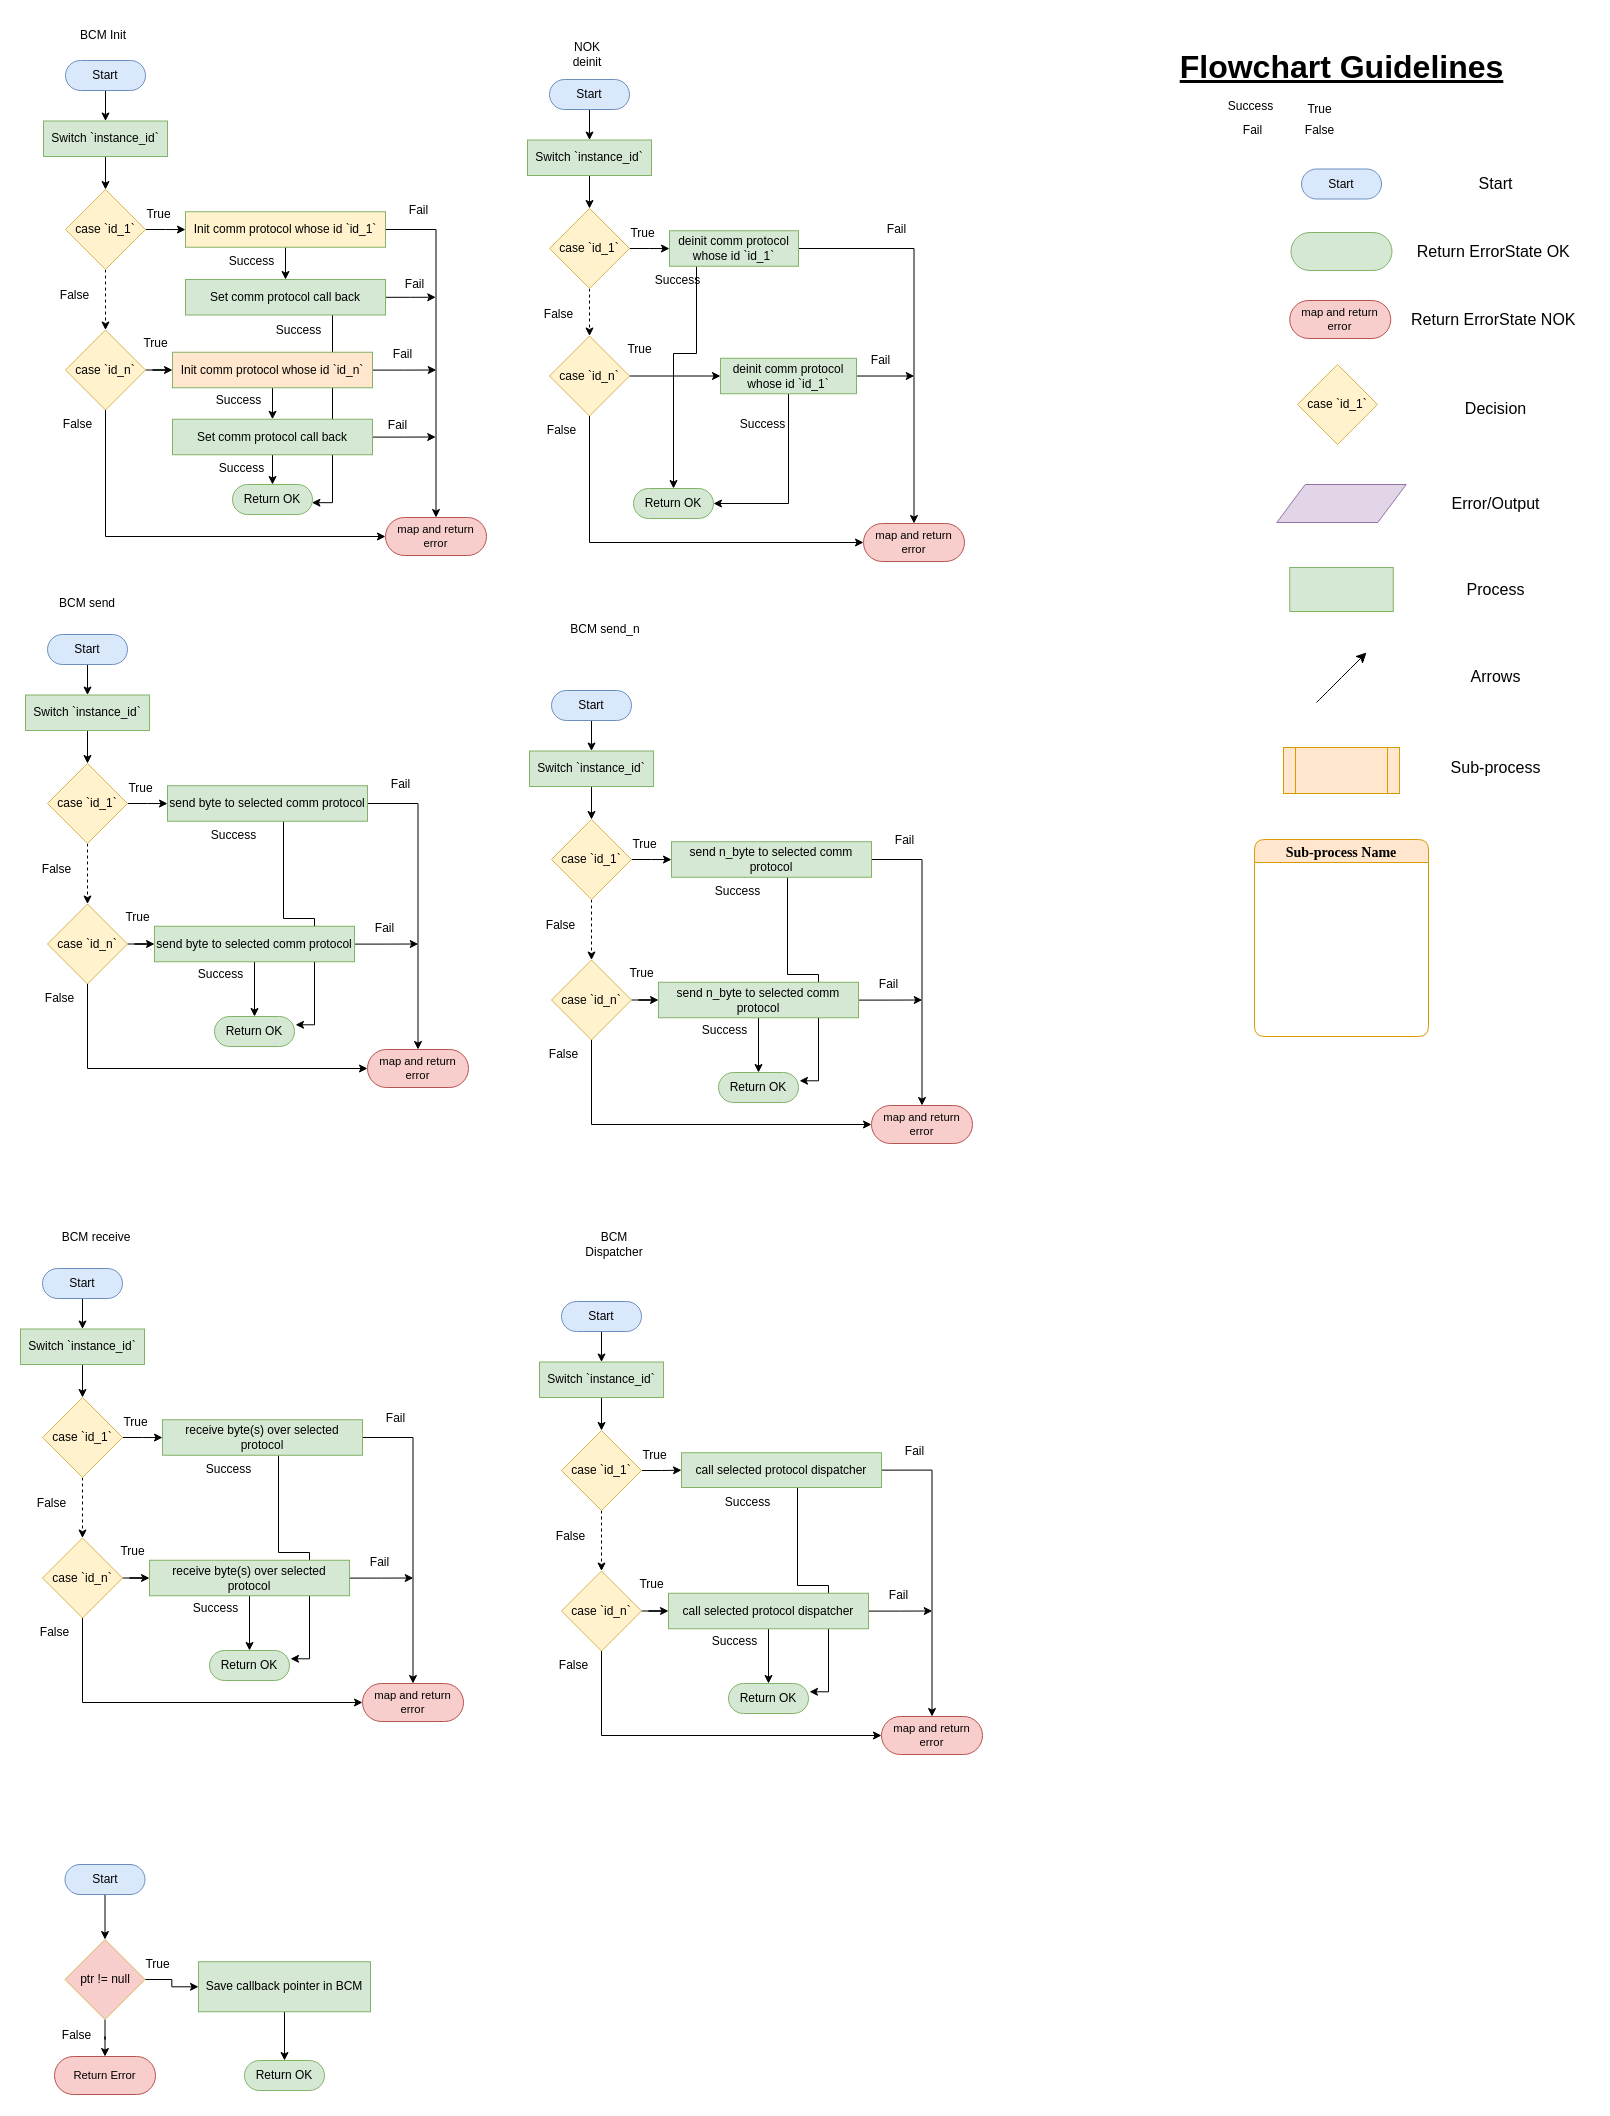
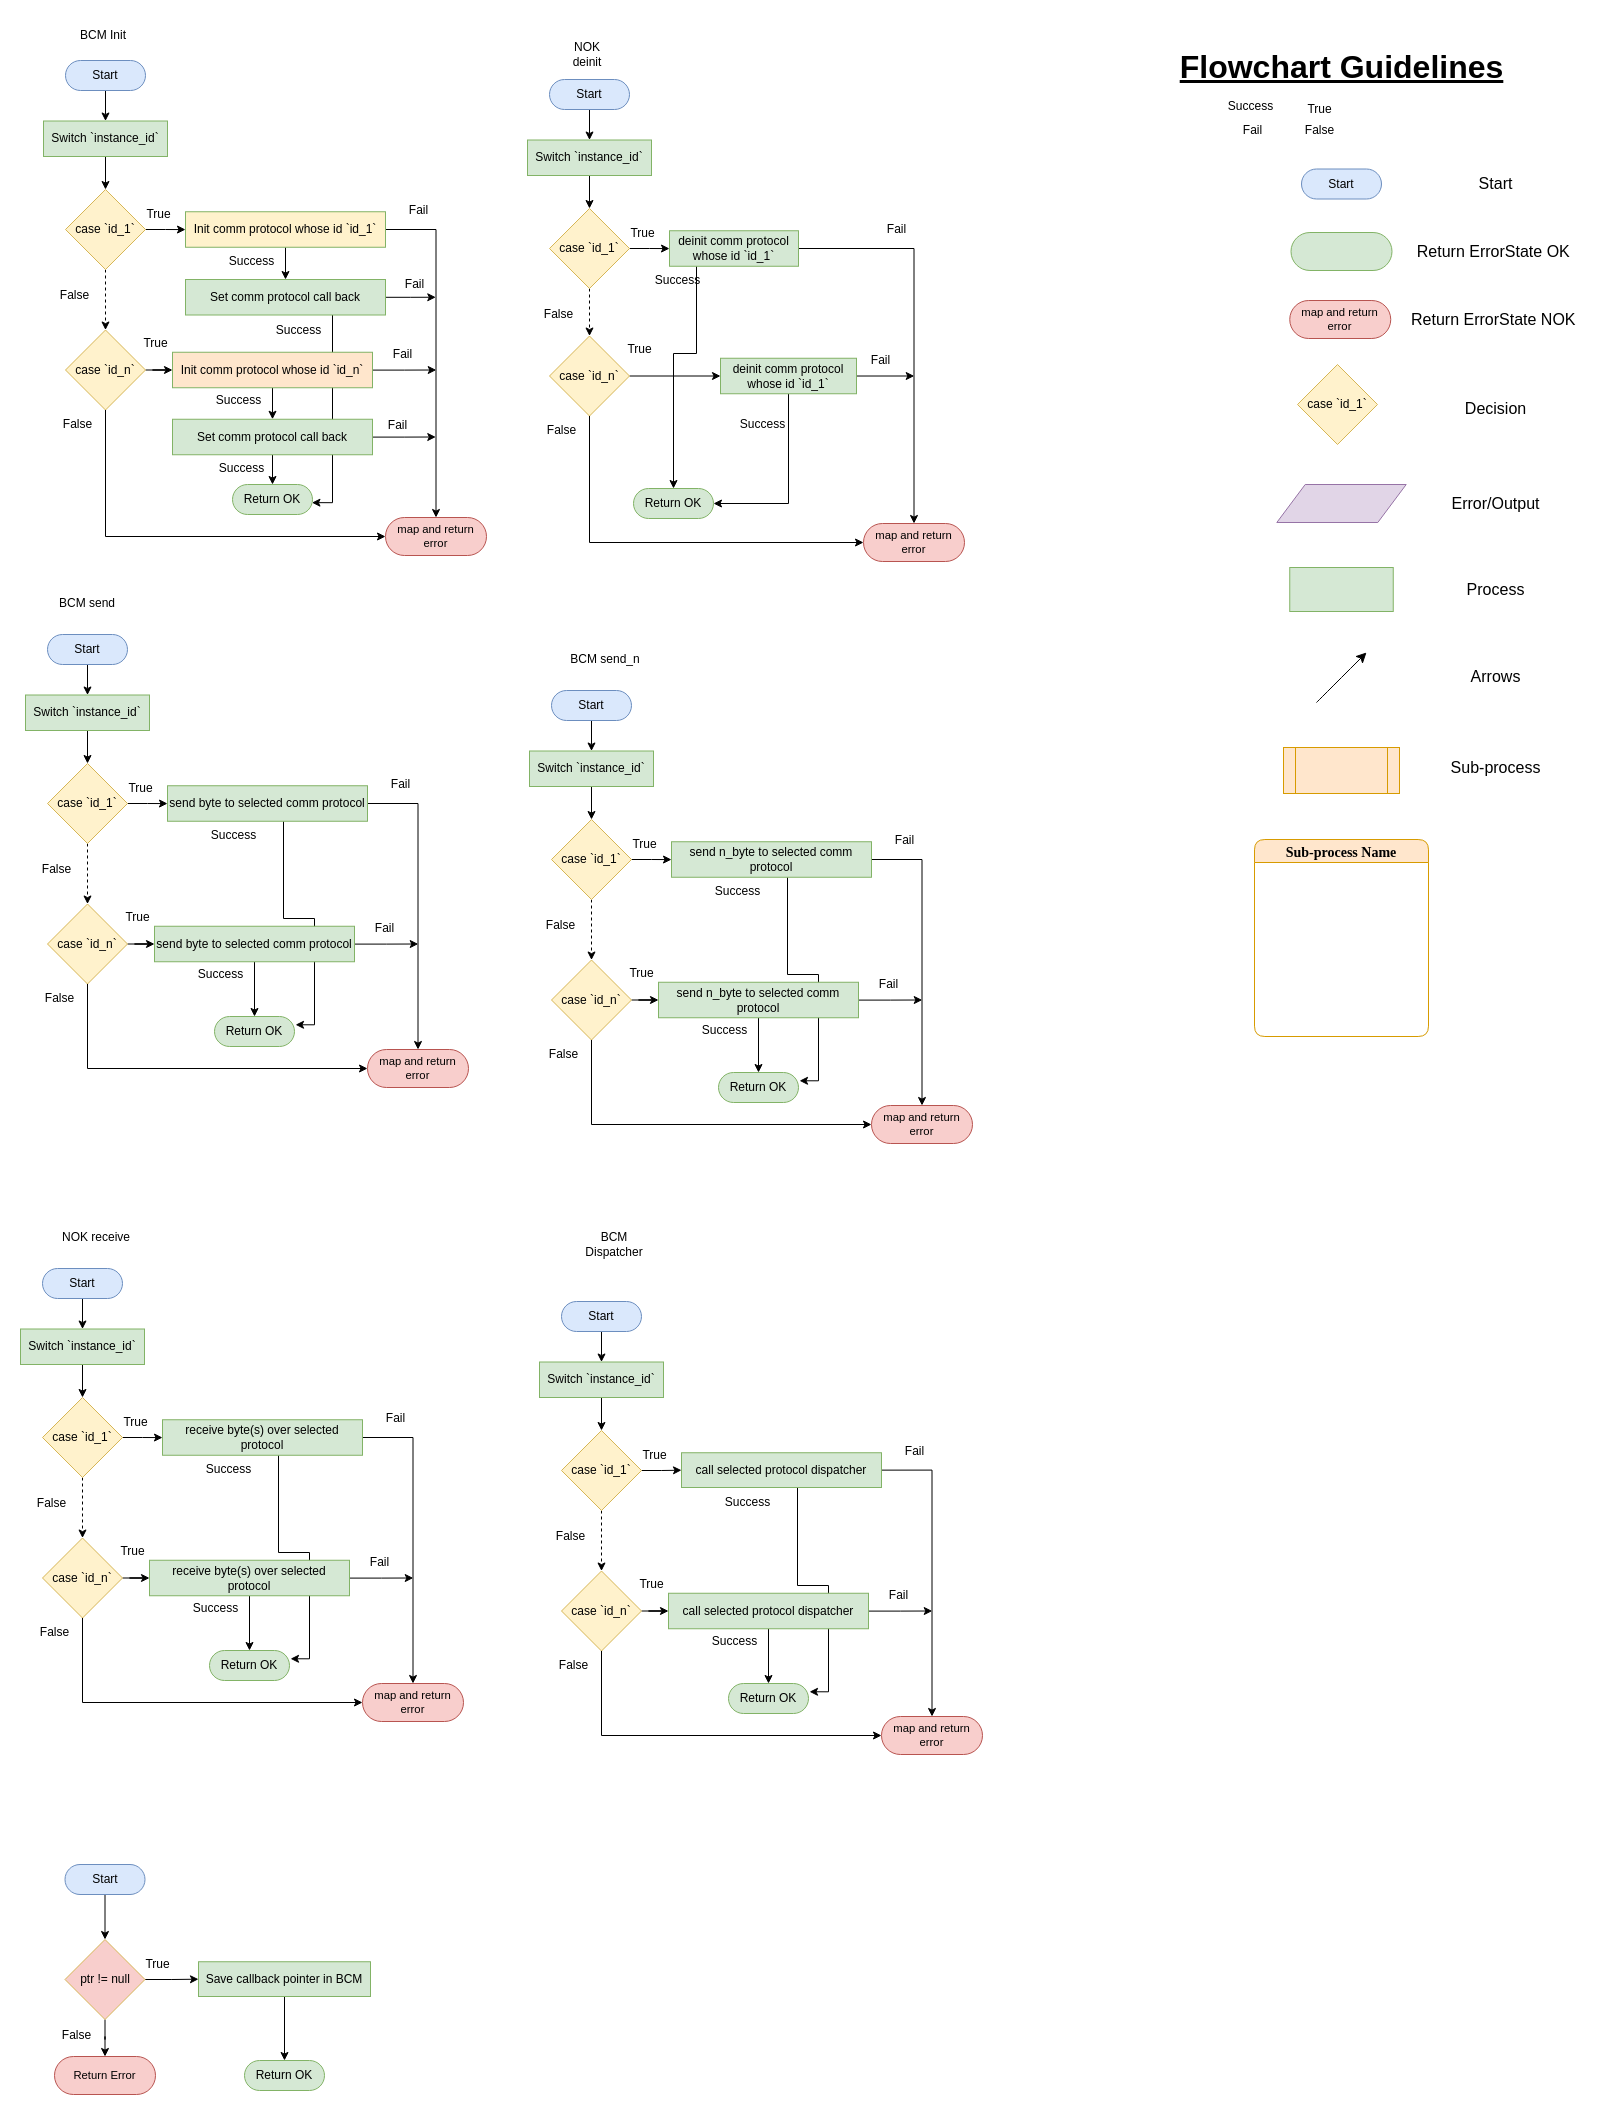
node "BCM send_n": moved (606, 630) -> (606, 660)
node "BCM receive": label "BCM receive" -> "NOK receive"
node "Save callback pointer in BCM": size 172x50 -> 172x35
